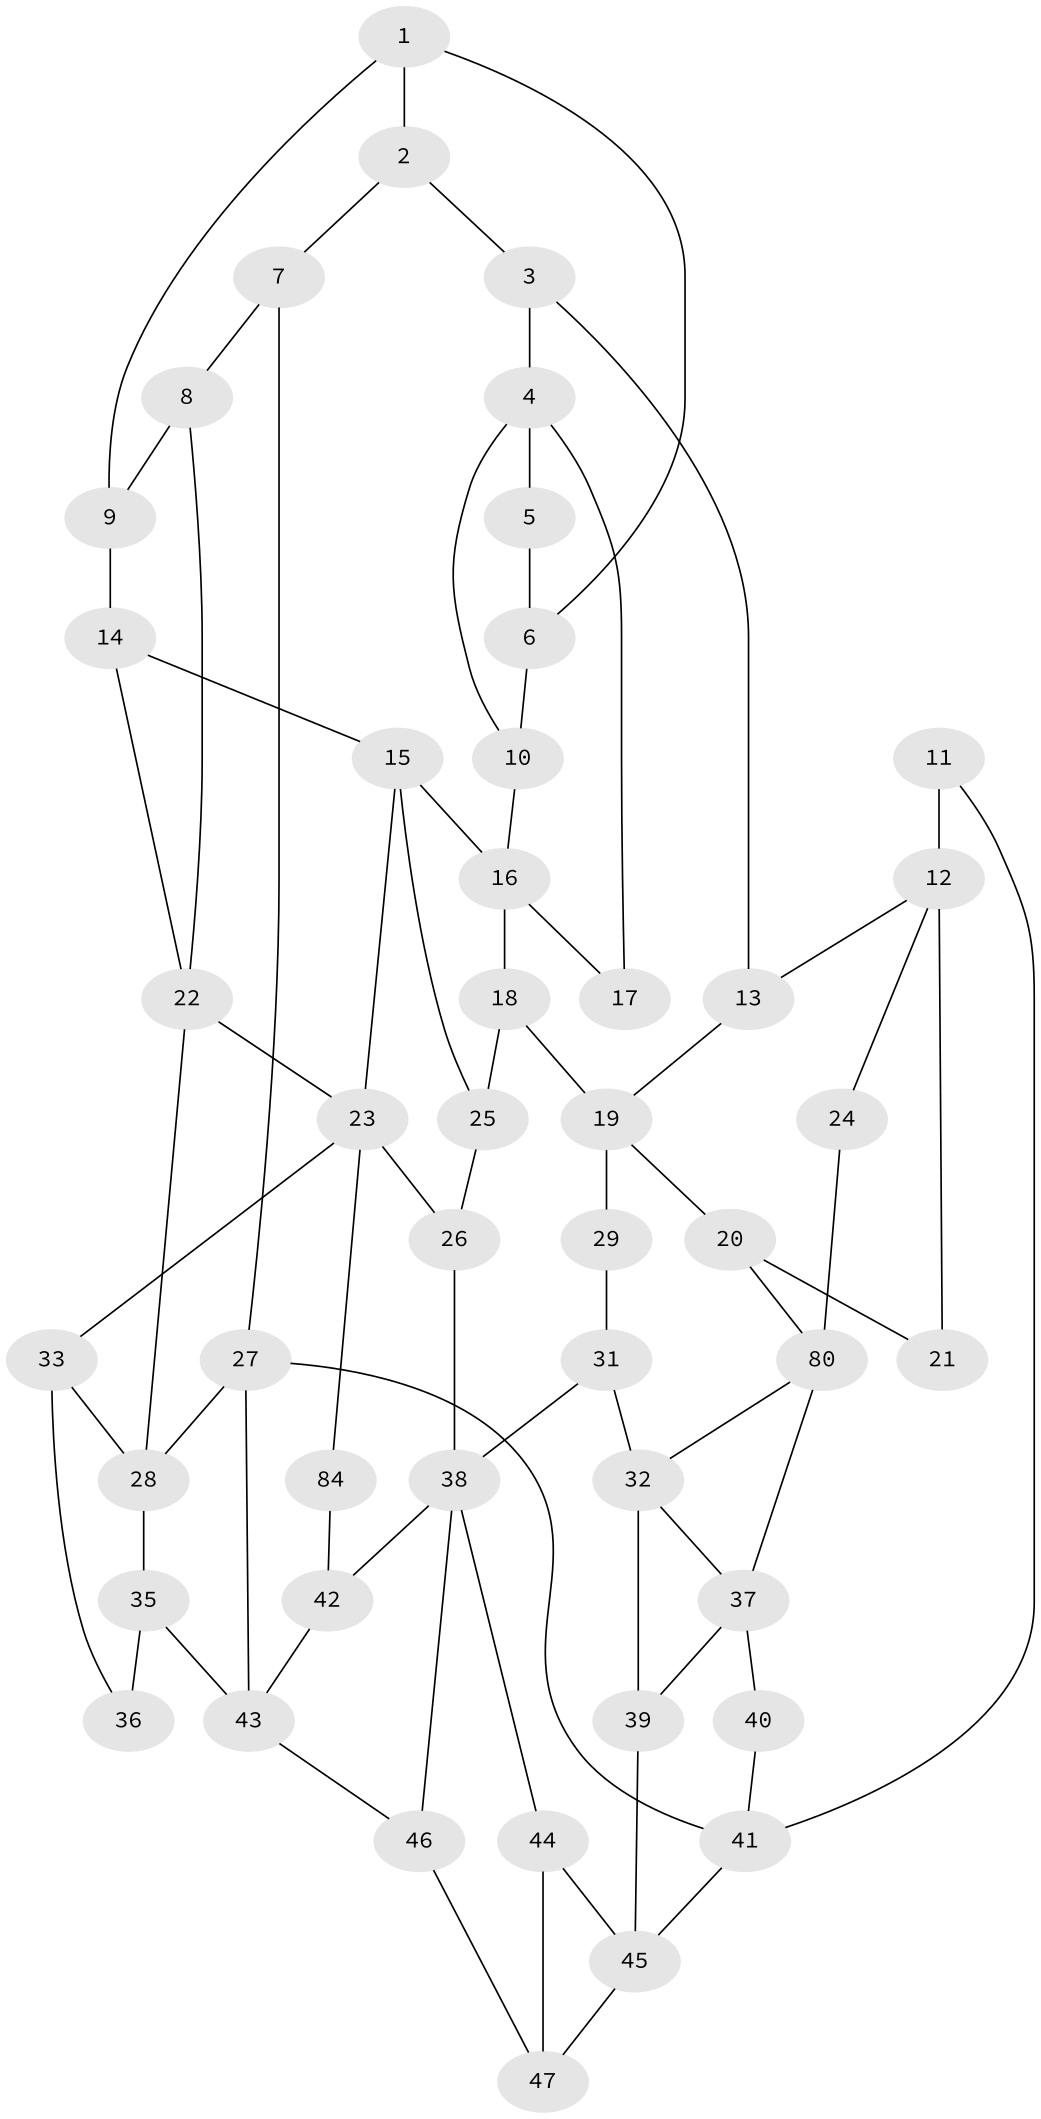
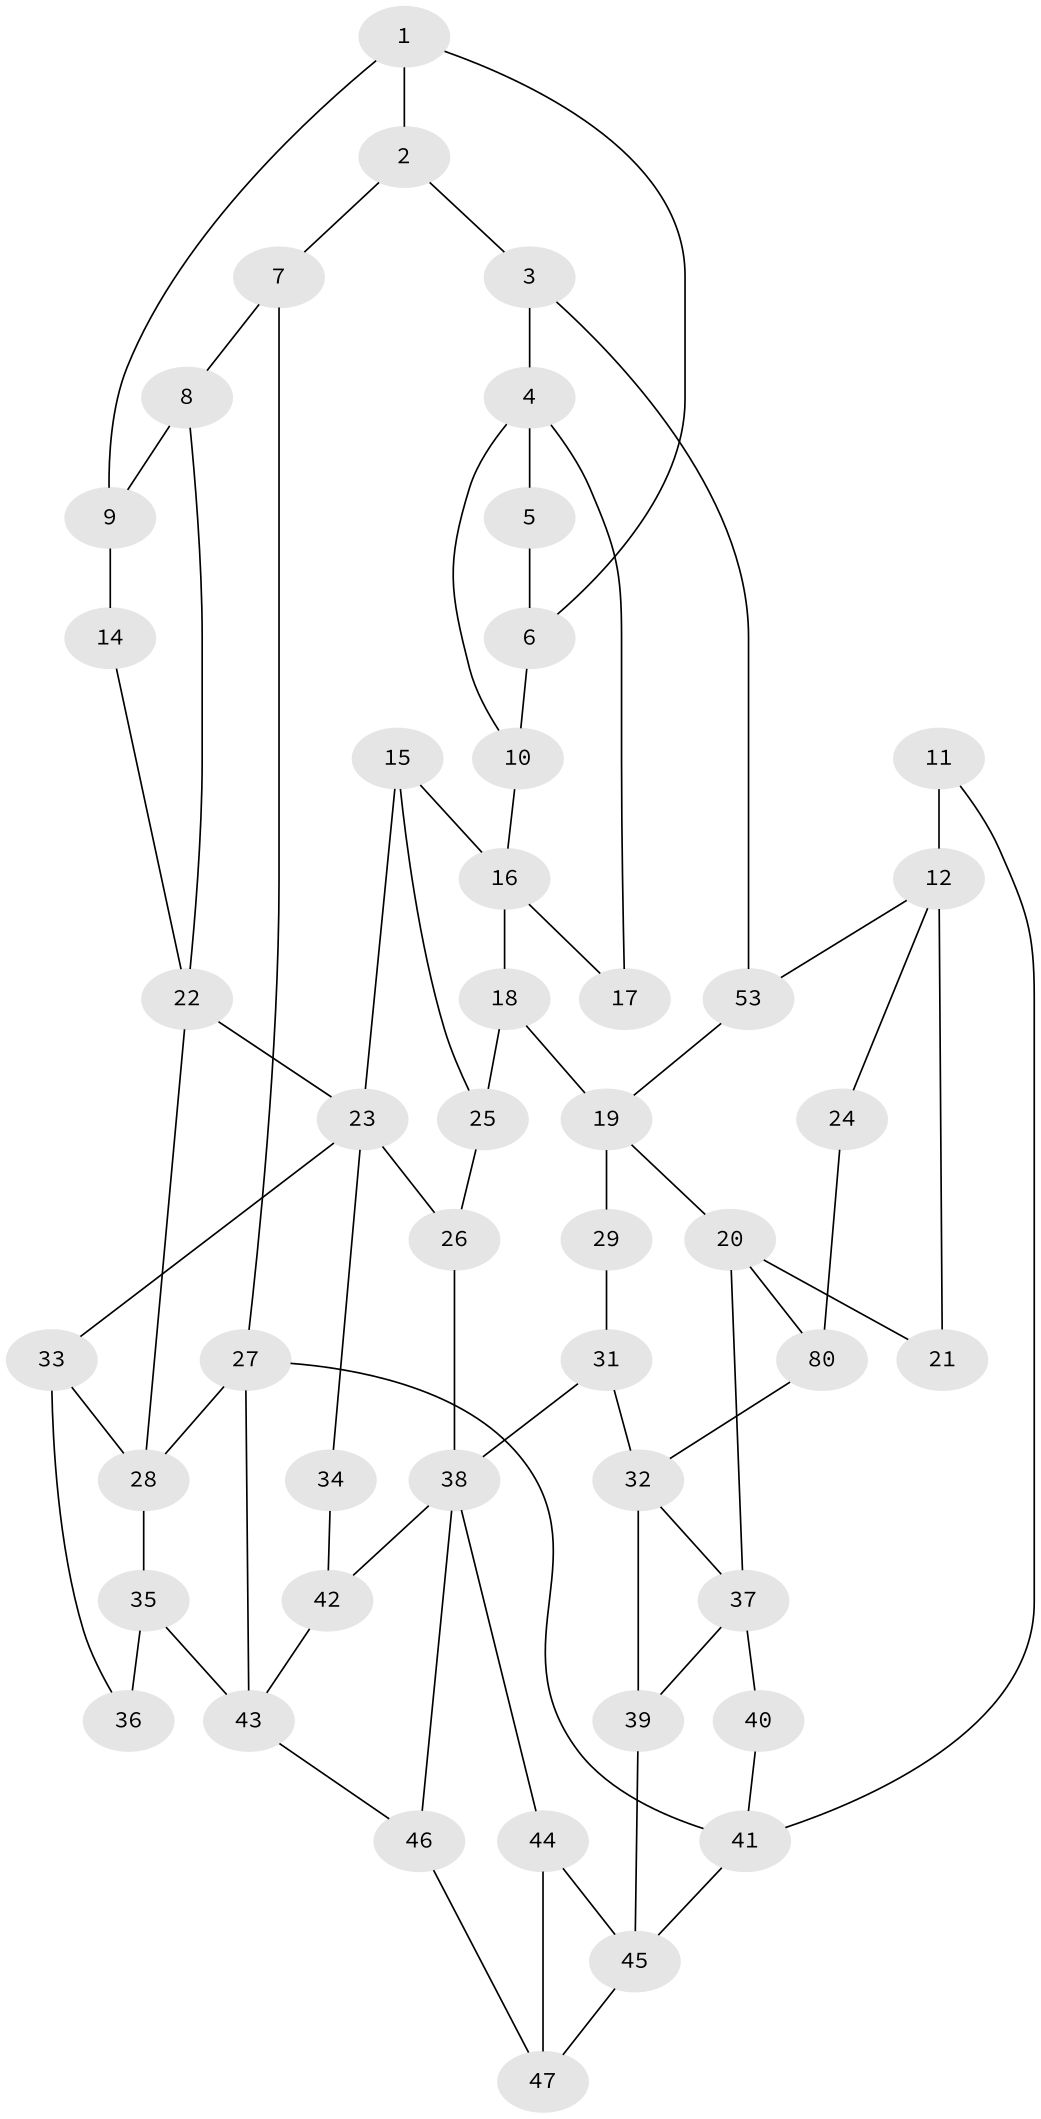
edge "14" -- "15": removed
node "13": label "13" -> "53"
node "84": label "84" -> "34"
edge "80" -- "37": now "20" -- "37"
